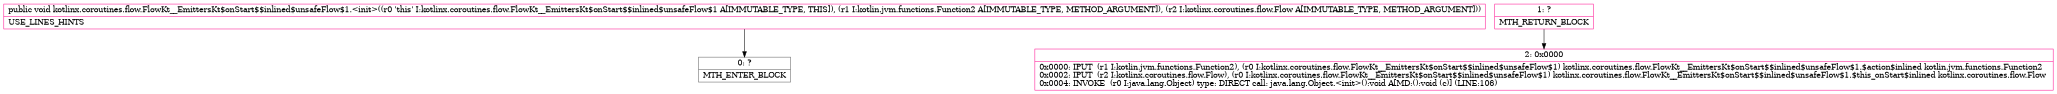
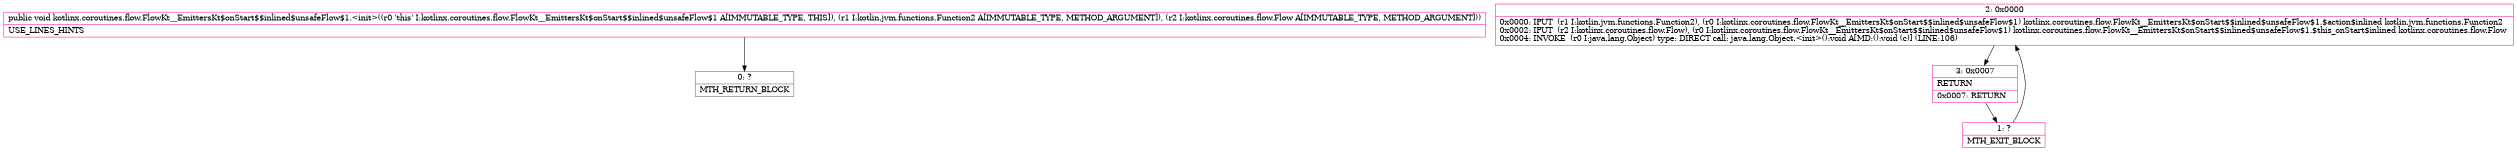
node "1: ?": text "MTH_RETURN_BLOCK" -> "MTH_EXIT_BLOCK"
node "0: ?": text "MTH_ENTER_BLOCK" -> "MTH_RETURN_BLOCK"
node "3: 0x0007": added
